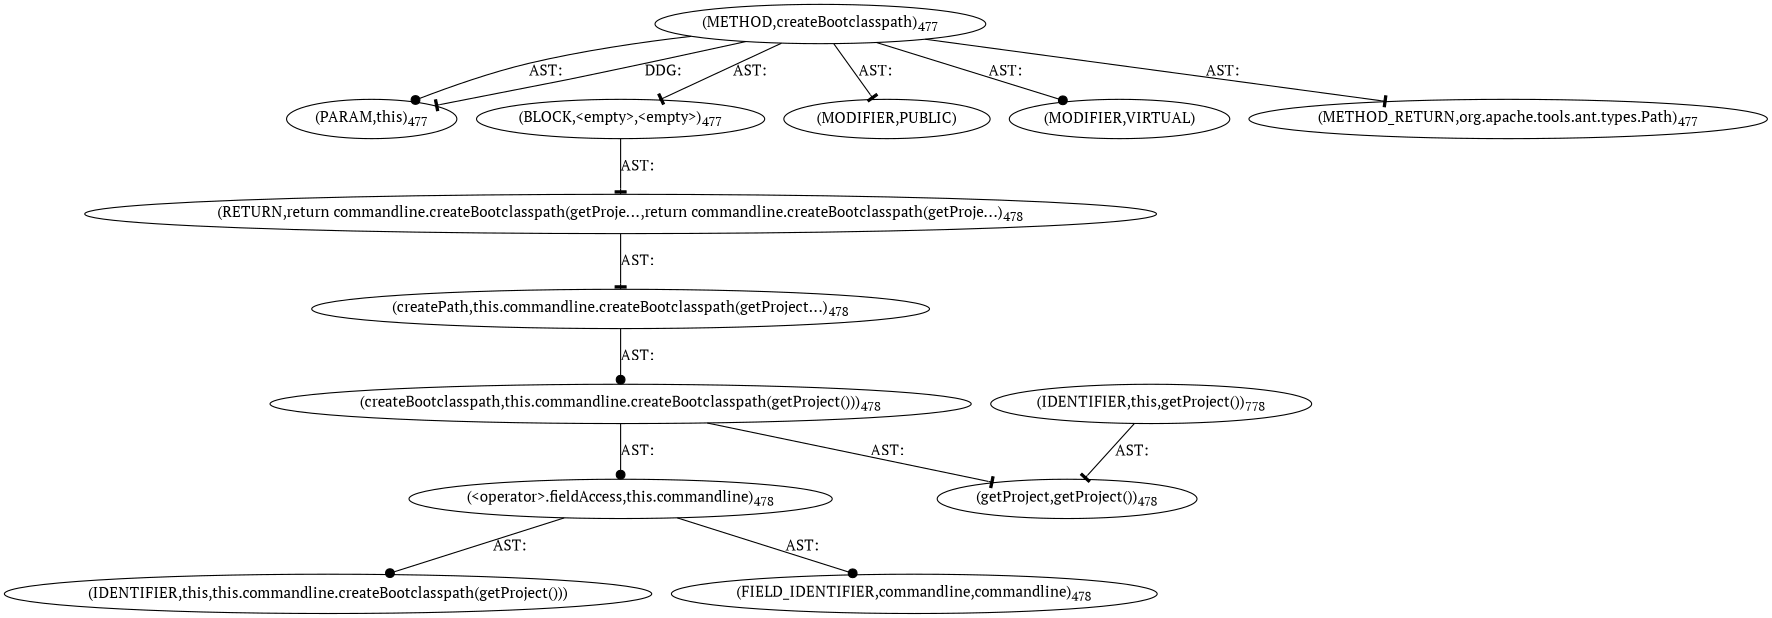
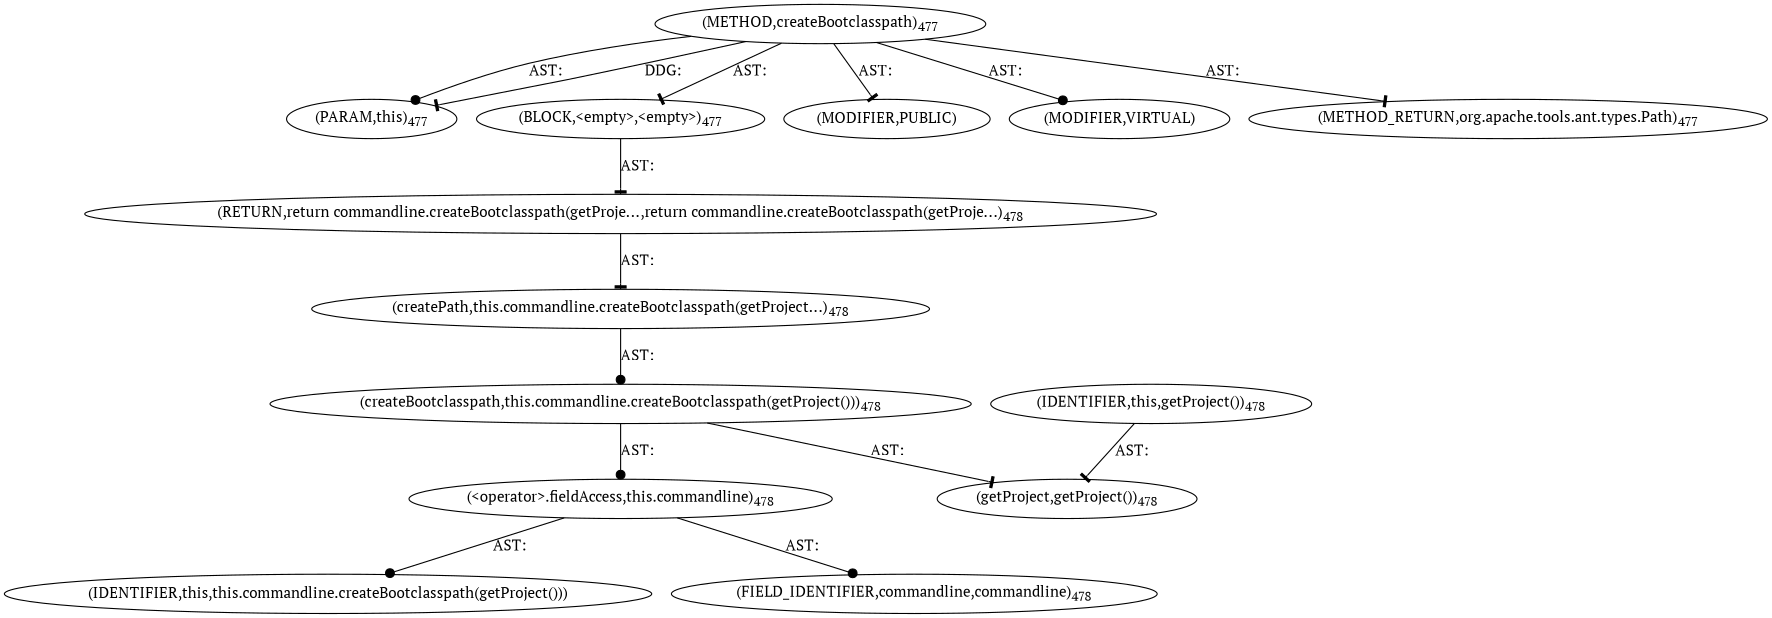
node "(IDENTIFIER,this,getProject())": text "778" -> "478"
